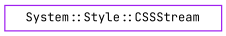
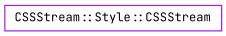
node "System::Style::CSSStream": label "System::Style::CSSStream" -> "CSSStream::Style::CSSStream"
